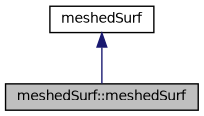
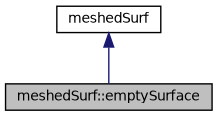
node "meshedSurf::meshedSurf": label "meshedSurf::meshedSurf" -> "meshedSurf::emptySurface"
